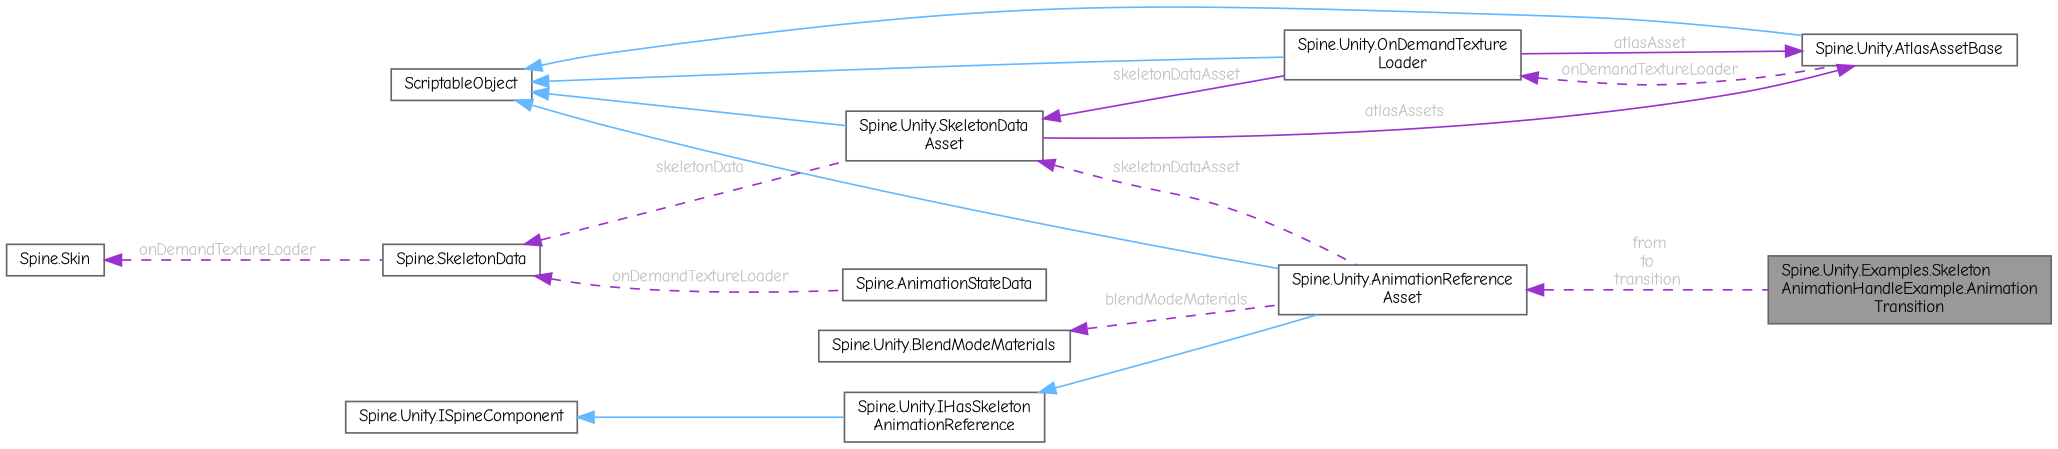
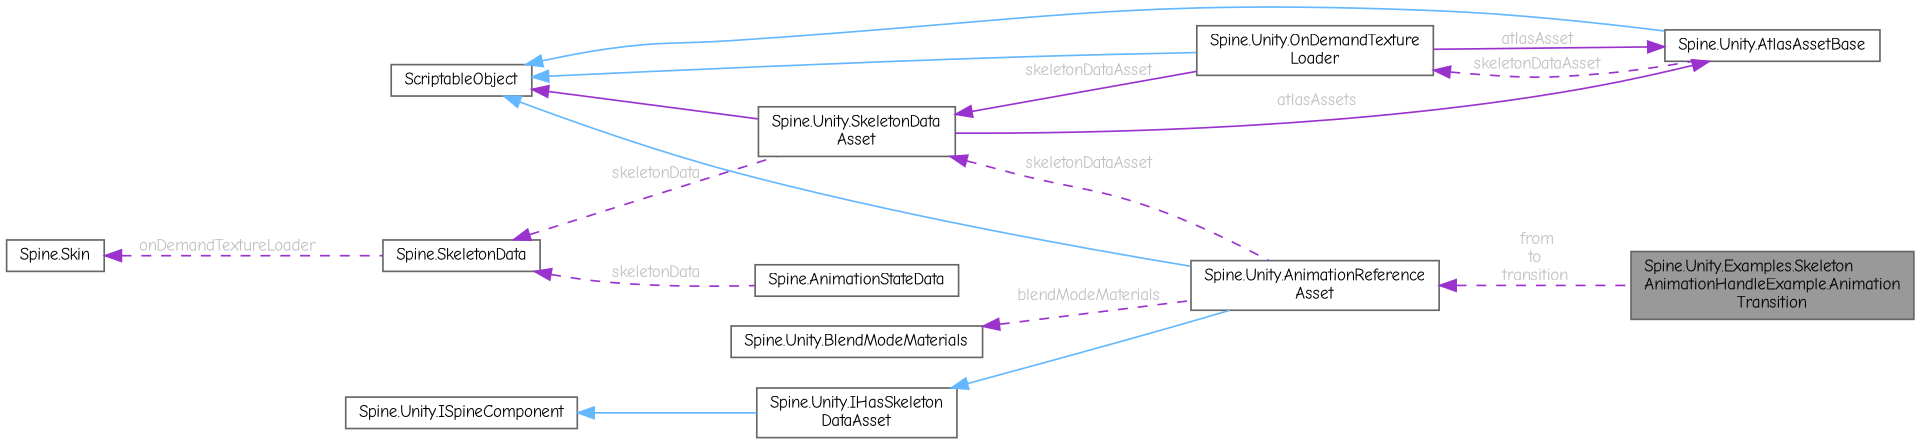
edge "Spine.Unity.AtlasAssetBase" -> "Spine.Unity.OnDemandTexture Loader": label " onDemandTextureLoader" -> " skeletonDataAsset"
edge "Spine.Unity.SkeletonData Asset" -> "ScriptableObject": color steelblue1 -> darkorchid3
edge "Spine.AnimationStateData" -> "Spine.SkeletonData": label " onDemandTextureLoader" -> " skeletonData"
node "Spine.Unity.IHasSkeleton AnimationReference": label "Spine.Unity.IHasSkeleton AnimationReference" -> "Spine.Unity.IHasSkeleton DataAsset"
